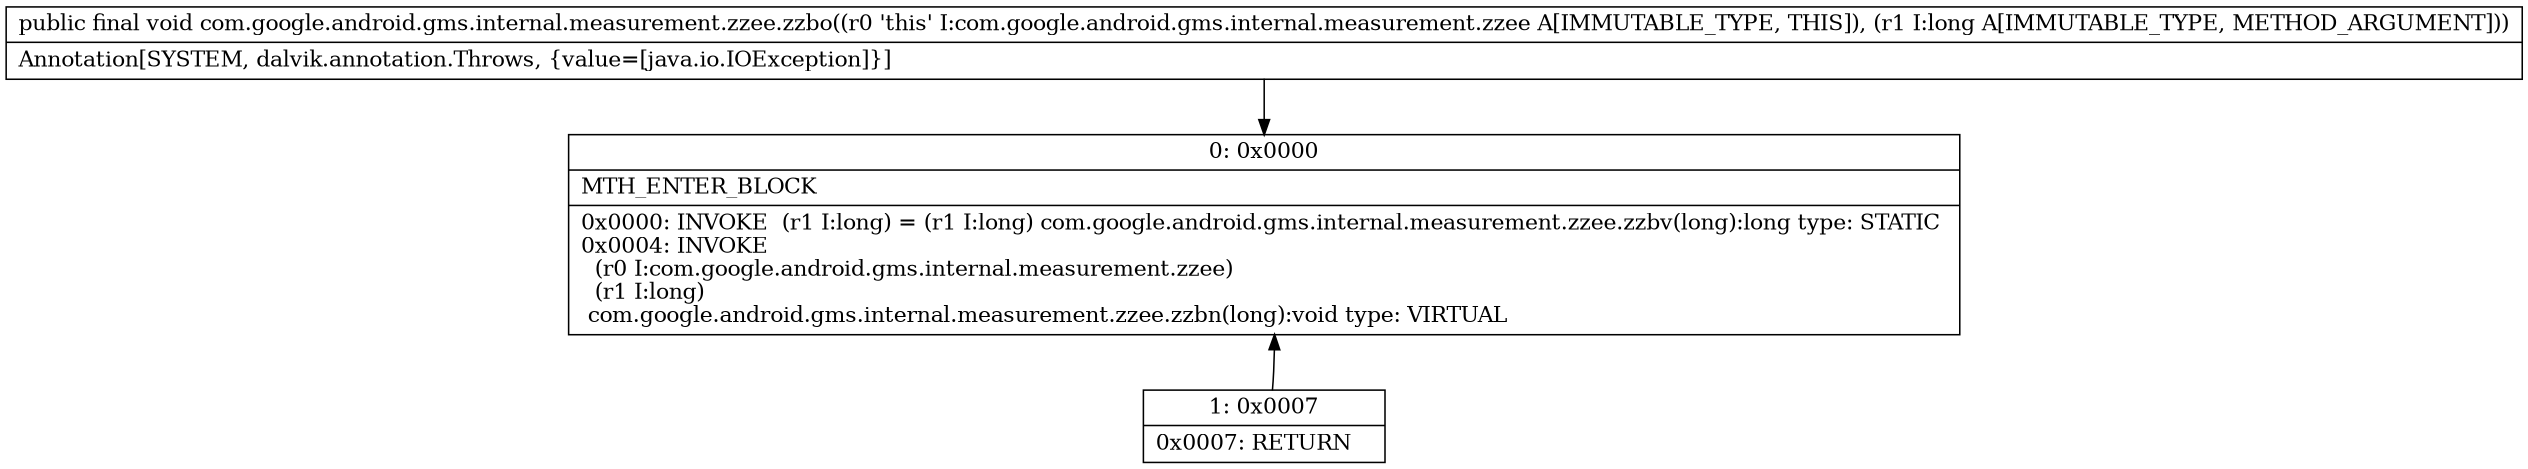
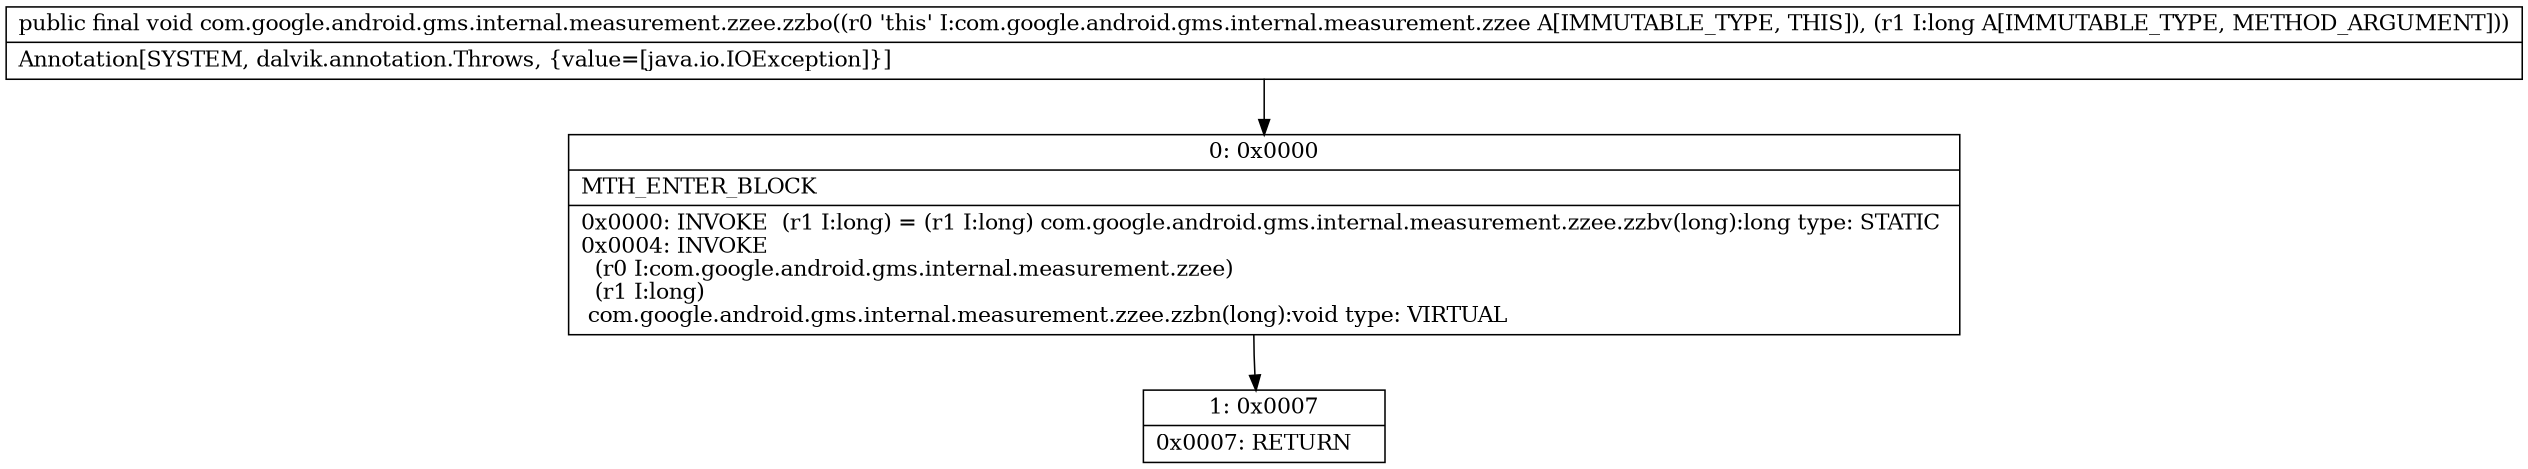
edge "1: 0x0007" -> "0: 0x0000": reversed
